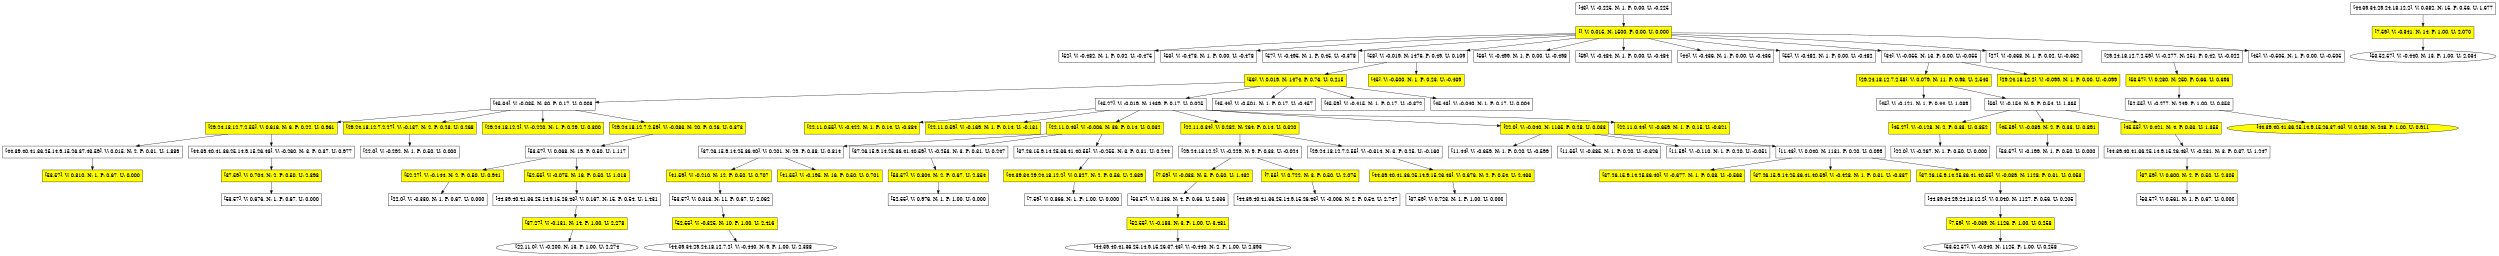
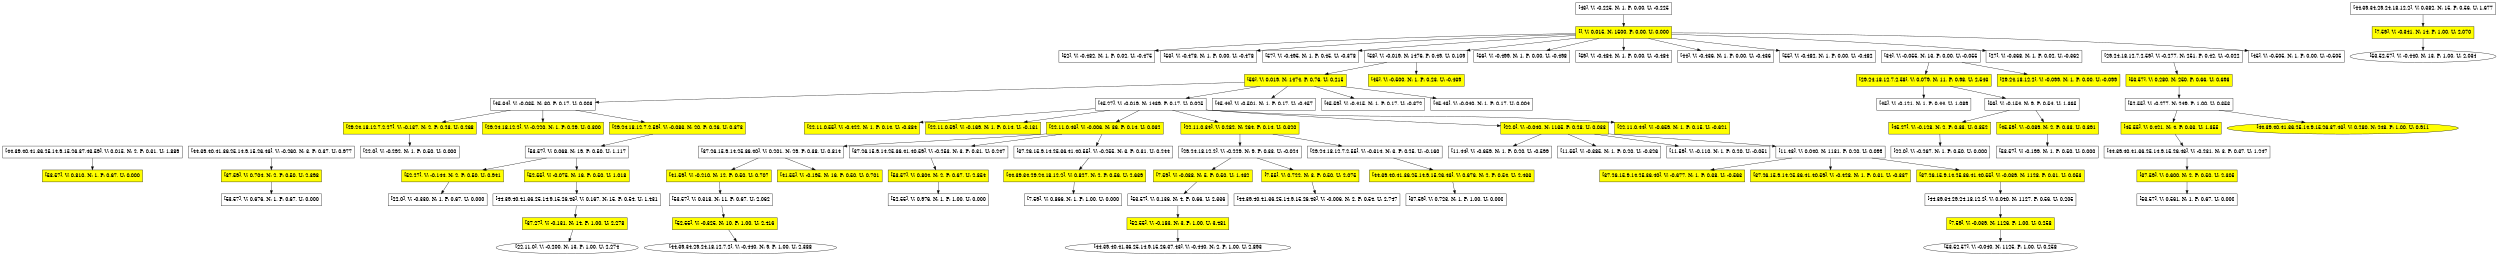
edge "[], V: 0.015, N: 1500, P: 0.00, U: 0.000" -> "[34], V: -0.055, N: 13, P: 0.00, U: -0.055": removed
edge "[56], V: -0.154, N: 9, P: 0.54, U: 1.365" -> "[45,55], V: 0.421, N: 4, P: 0.33, U: 1.355": now "[52,55], V: -0.277, N: 249, P: 1.00, U: 0.353" -> "[45,55], V: 0.421, N: 4, P: 0.33, U: 1.355"
node "[29,24,18,12,7,2,55], V: 0.616, N: 6, P: 0.22, U: 0.961": removed
